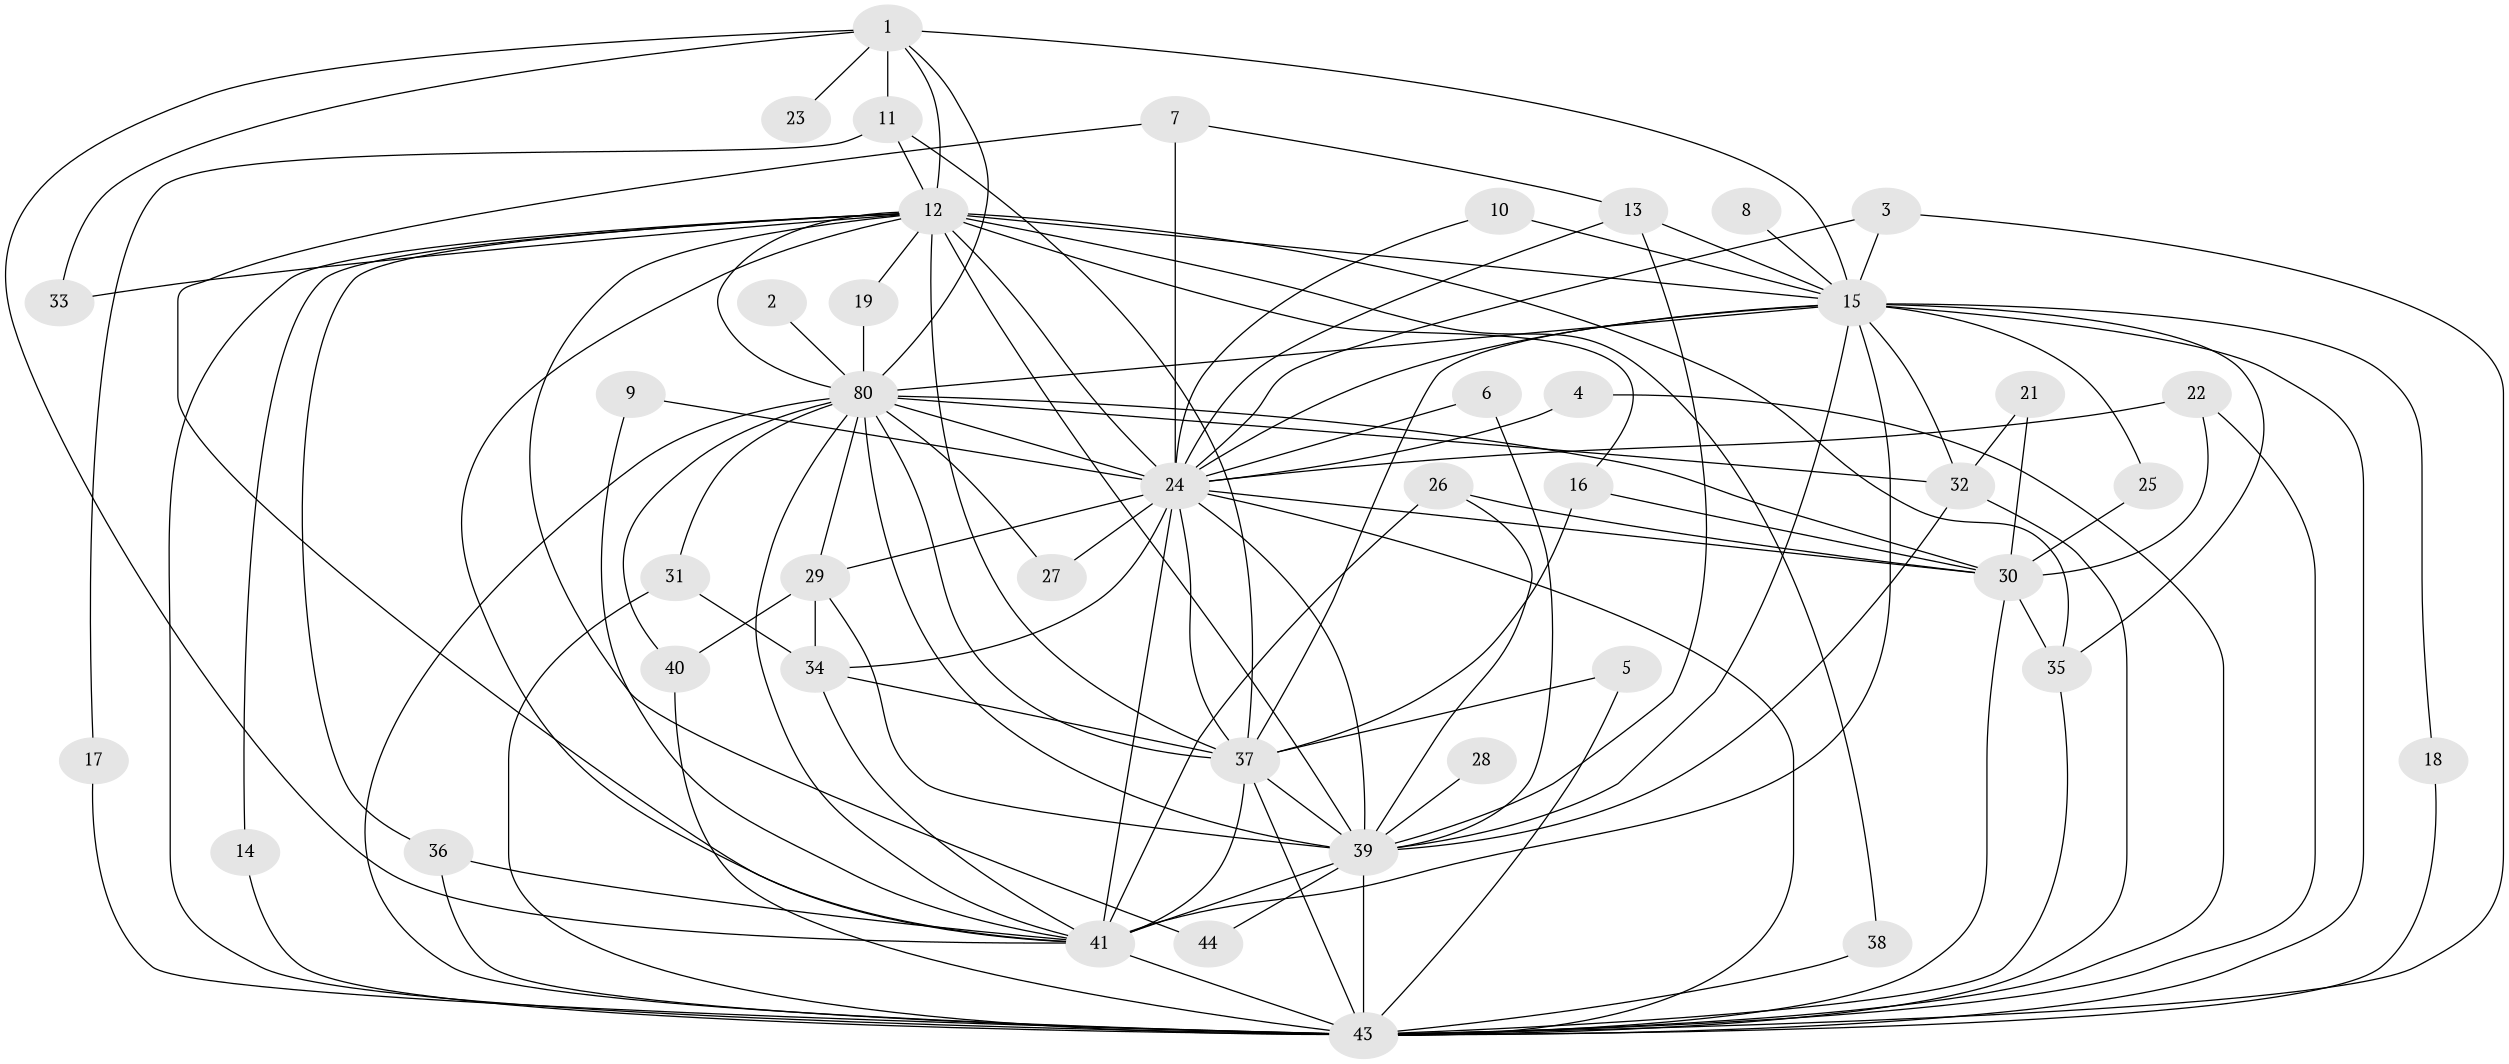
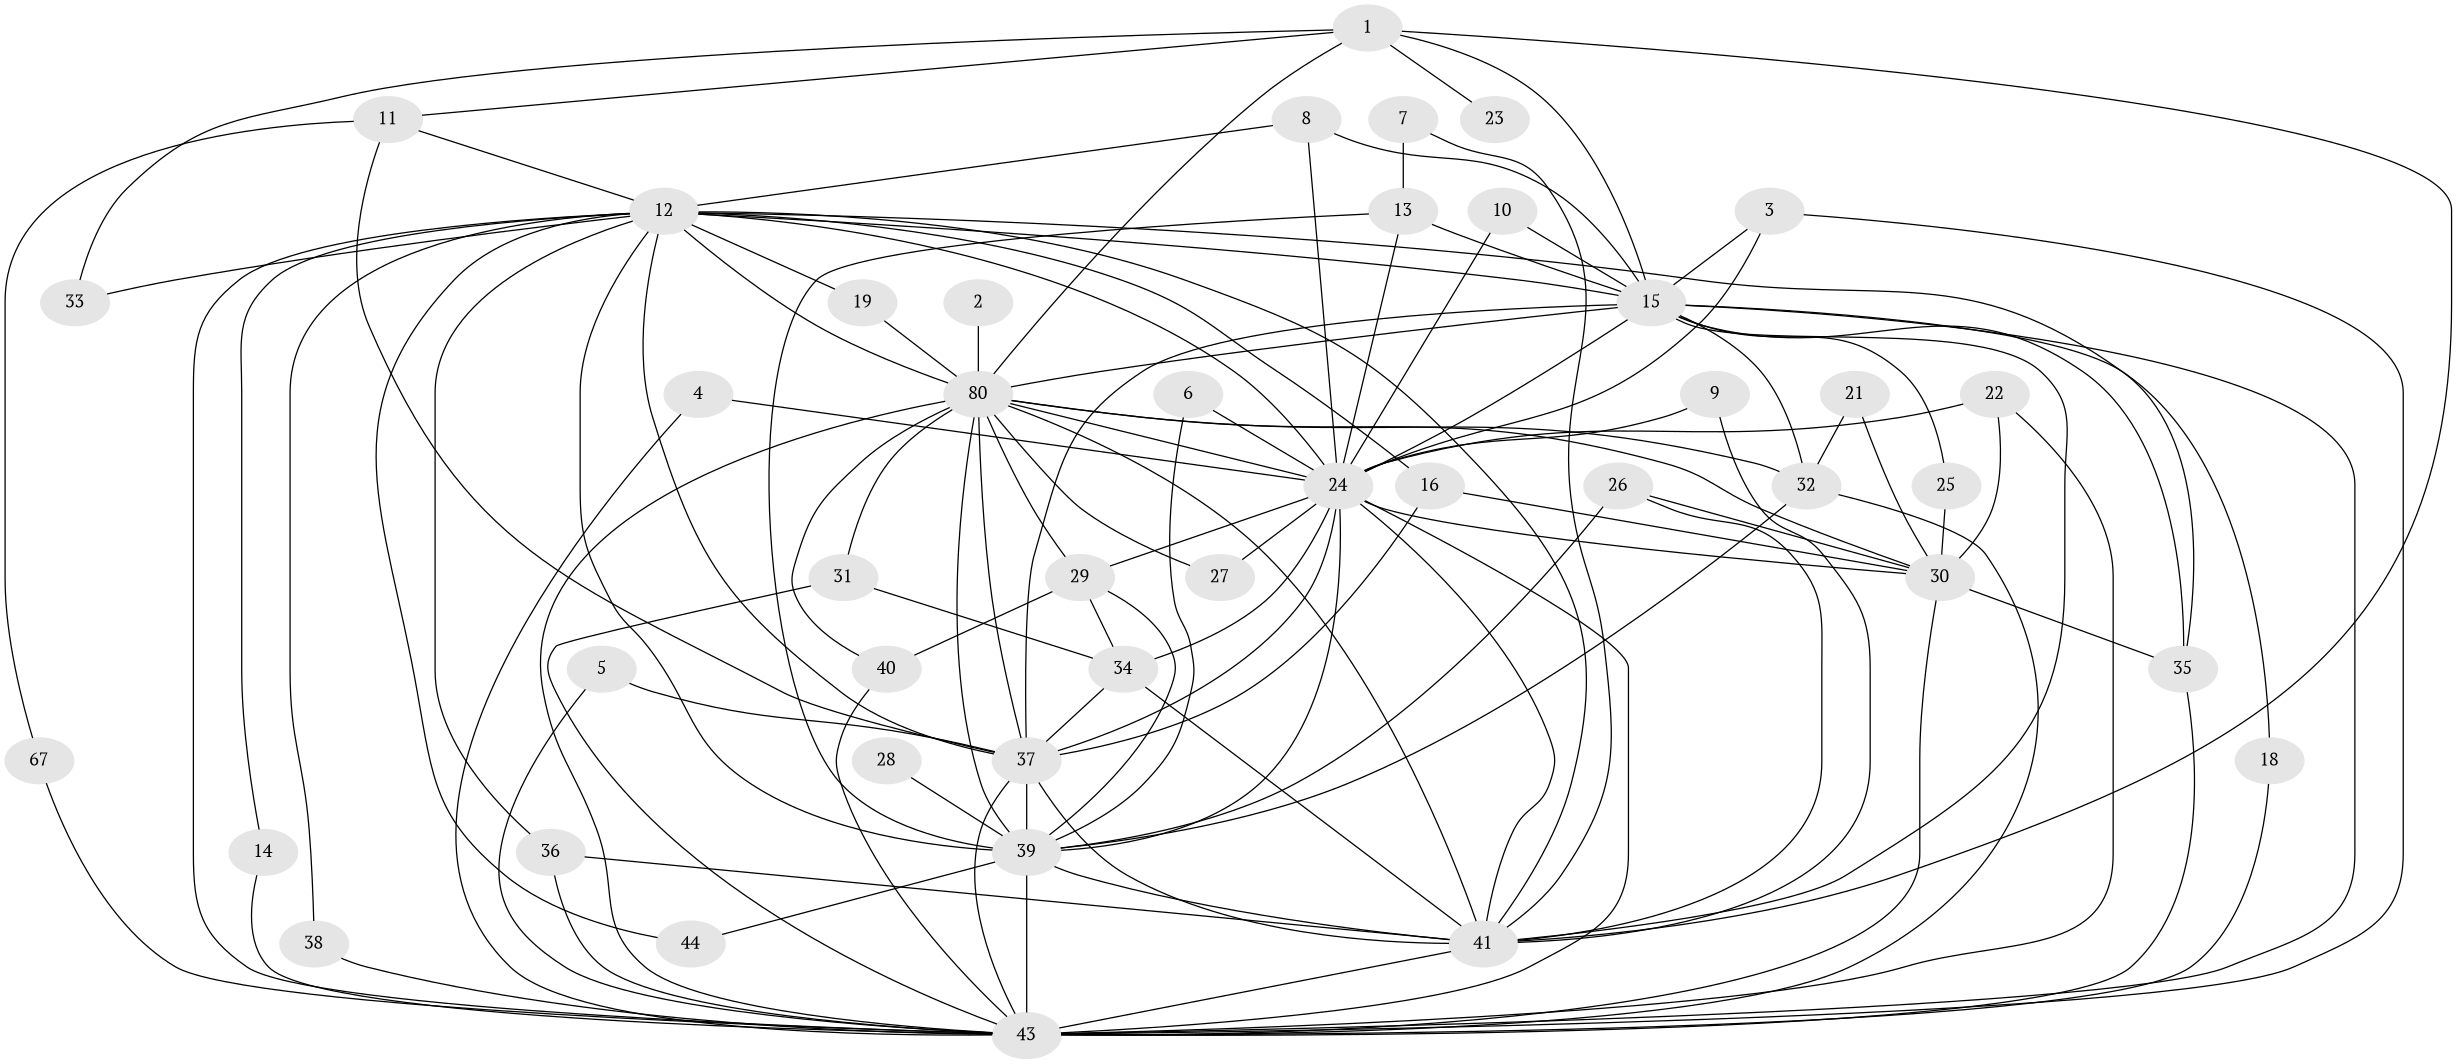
edge "1" -- "12": now "8" -- "12"
edge "7" -- "24": now "8" -- "24"
edge "15" -- "39": removed
node "17": label "17" -> "67"
